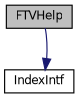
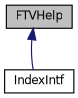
edge "FTVHelp" -> "IndexIntf": reversed
